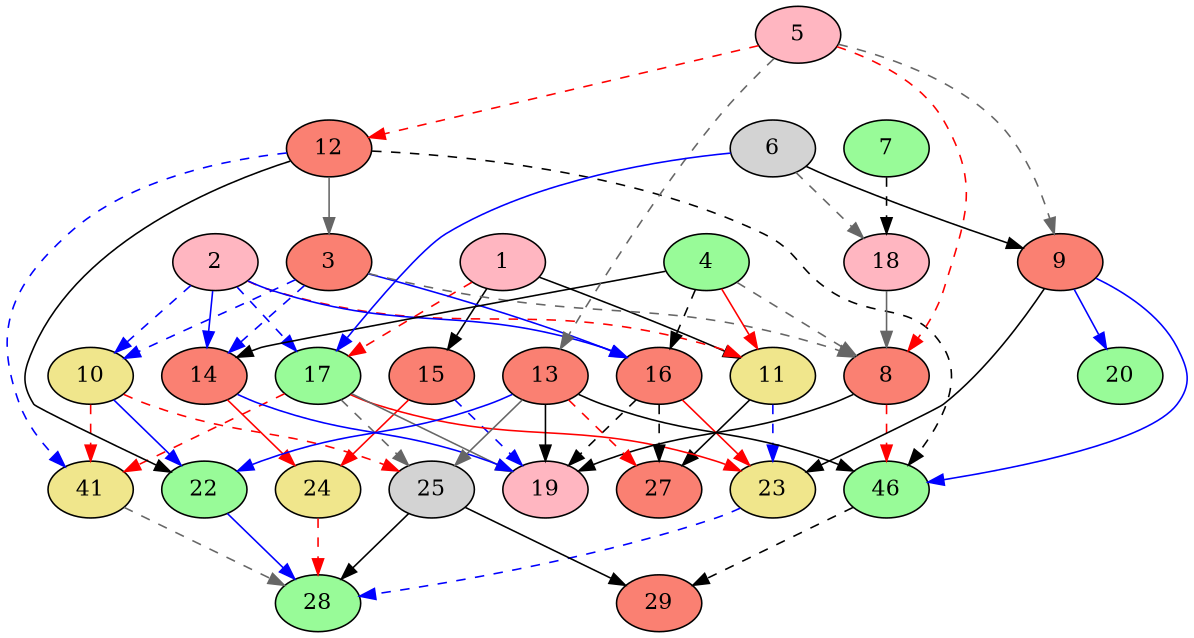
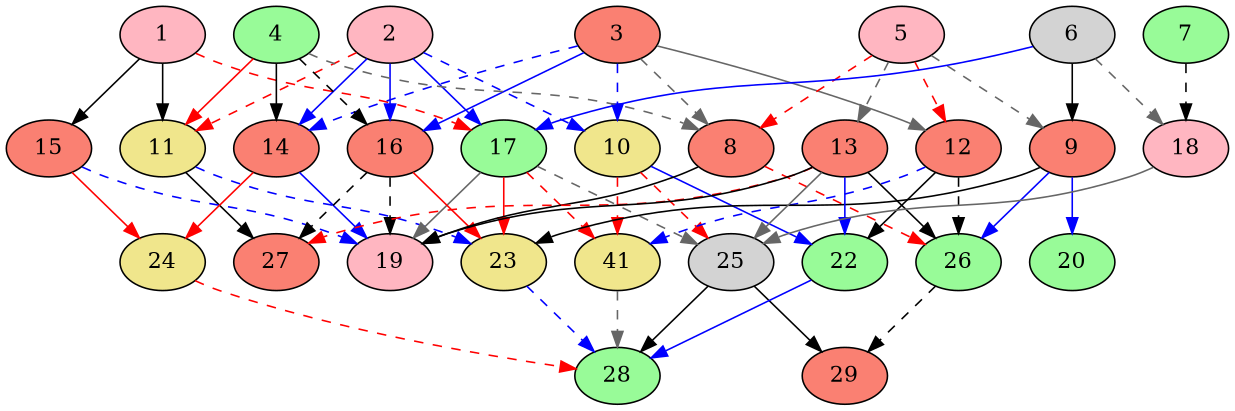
edge "12" -> "3": reversed
edge "18" -> "8": now "18" -> "25"
edge "2" -> "17": style dashed -> solid
node "46": label "46" -> "26"
